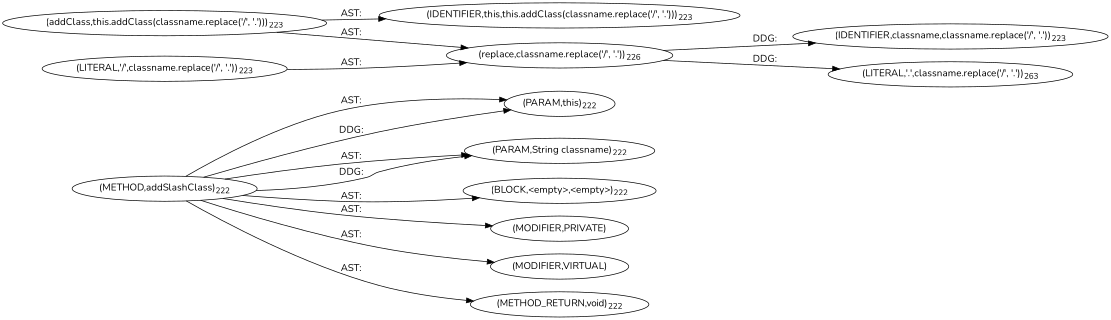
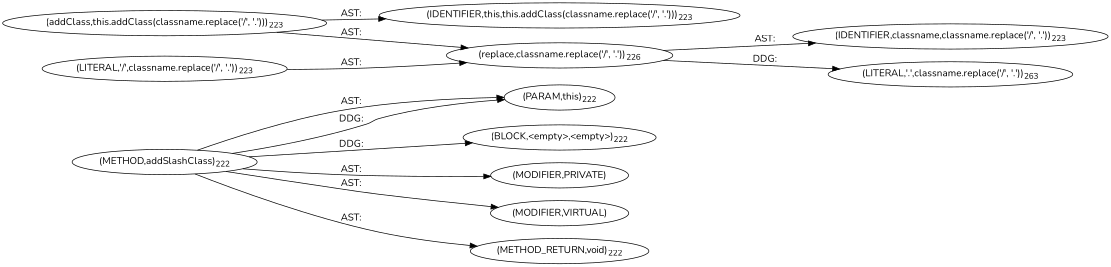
edge "(replace,classname.replace('/', '.'))" -> "(IDENTIFIER,classname,classname.replace('/', '.'))": label "DDG: " -> "AST: "
node "(PARAM,String classname)": removed
edge "(METHOD,addSlashClass)" -> "(BLOCK,<empty>,<empty>)": label "AST: " -> "DDG: "
